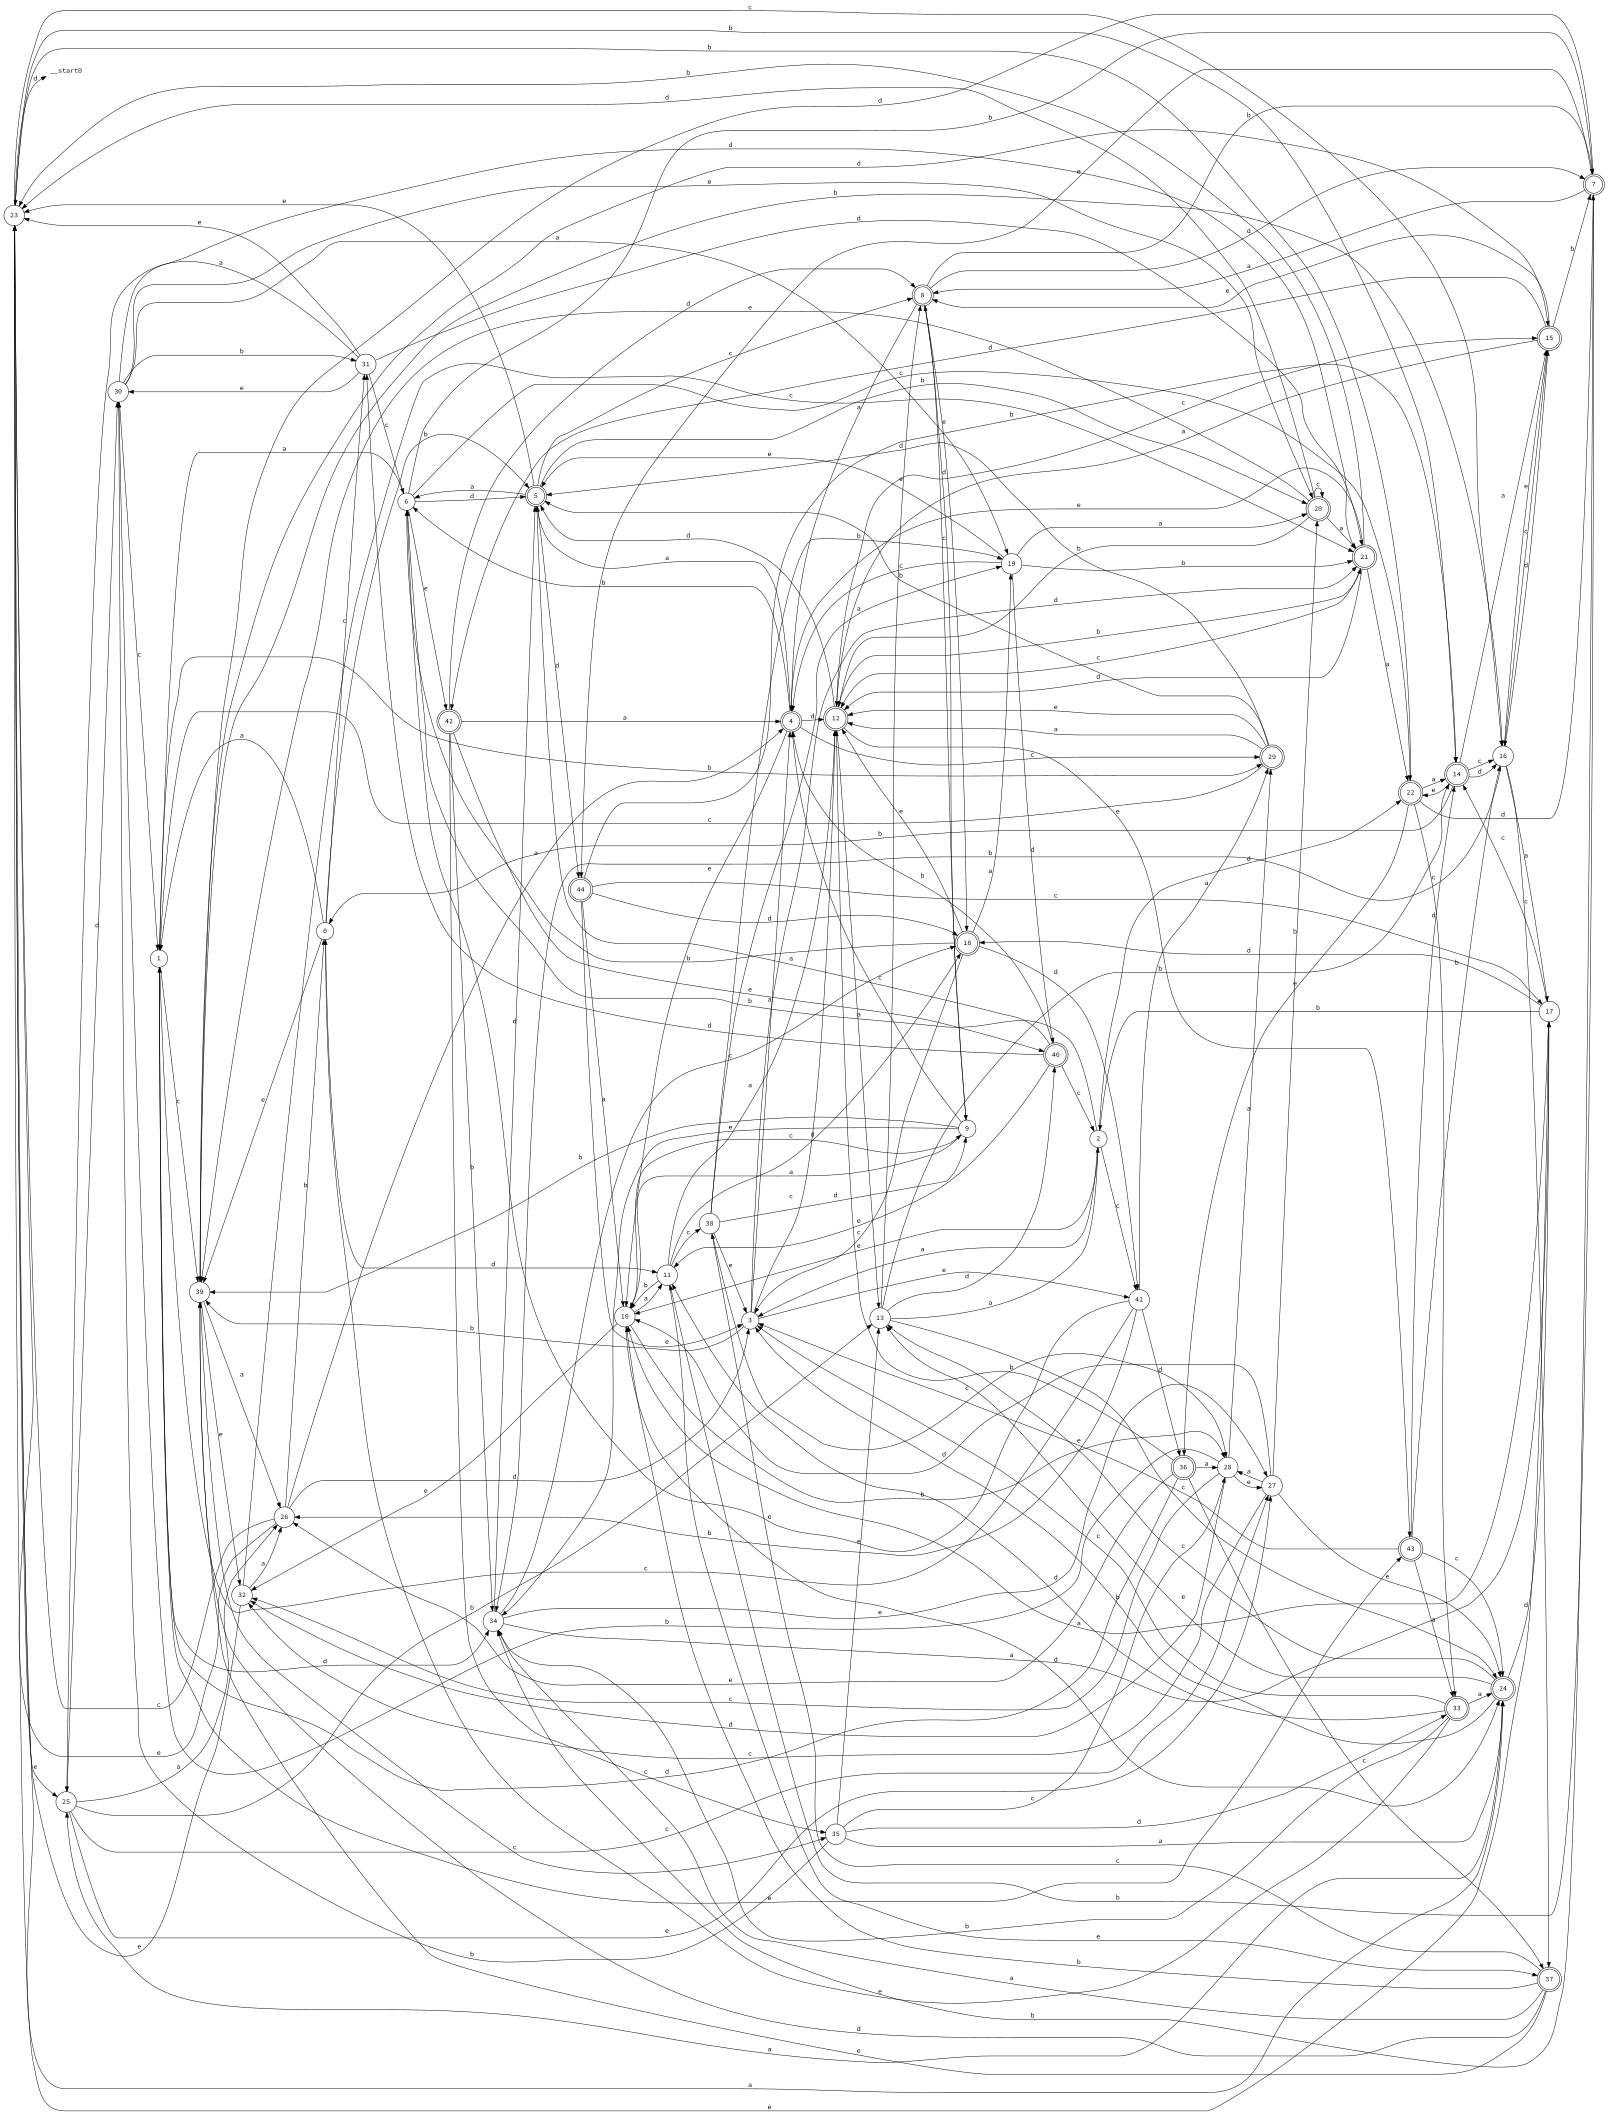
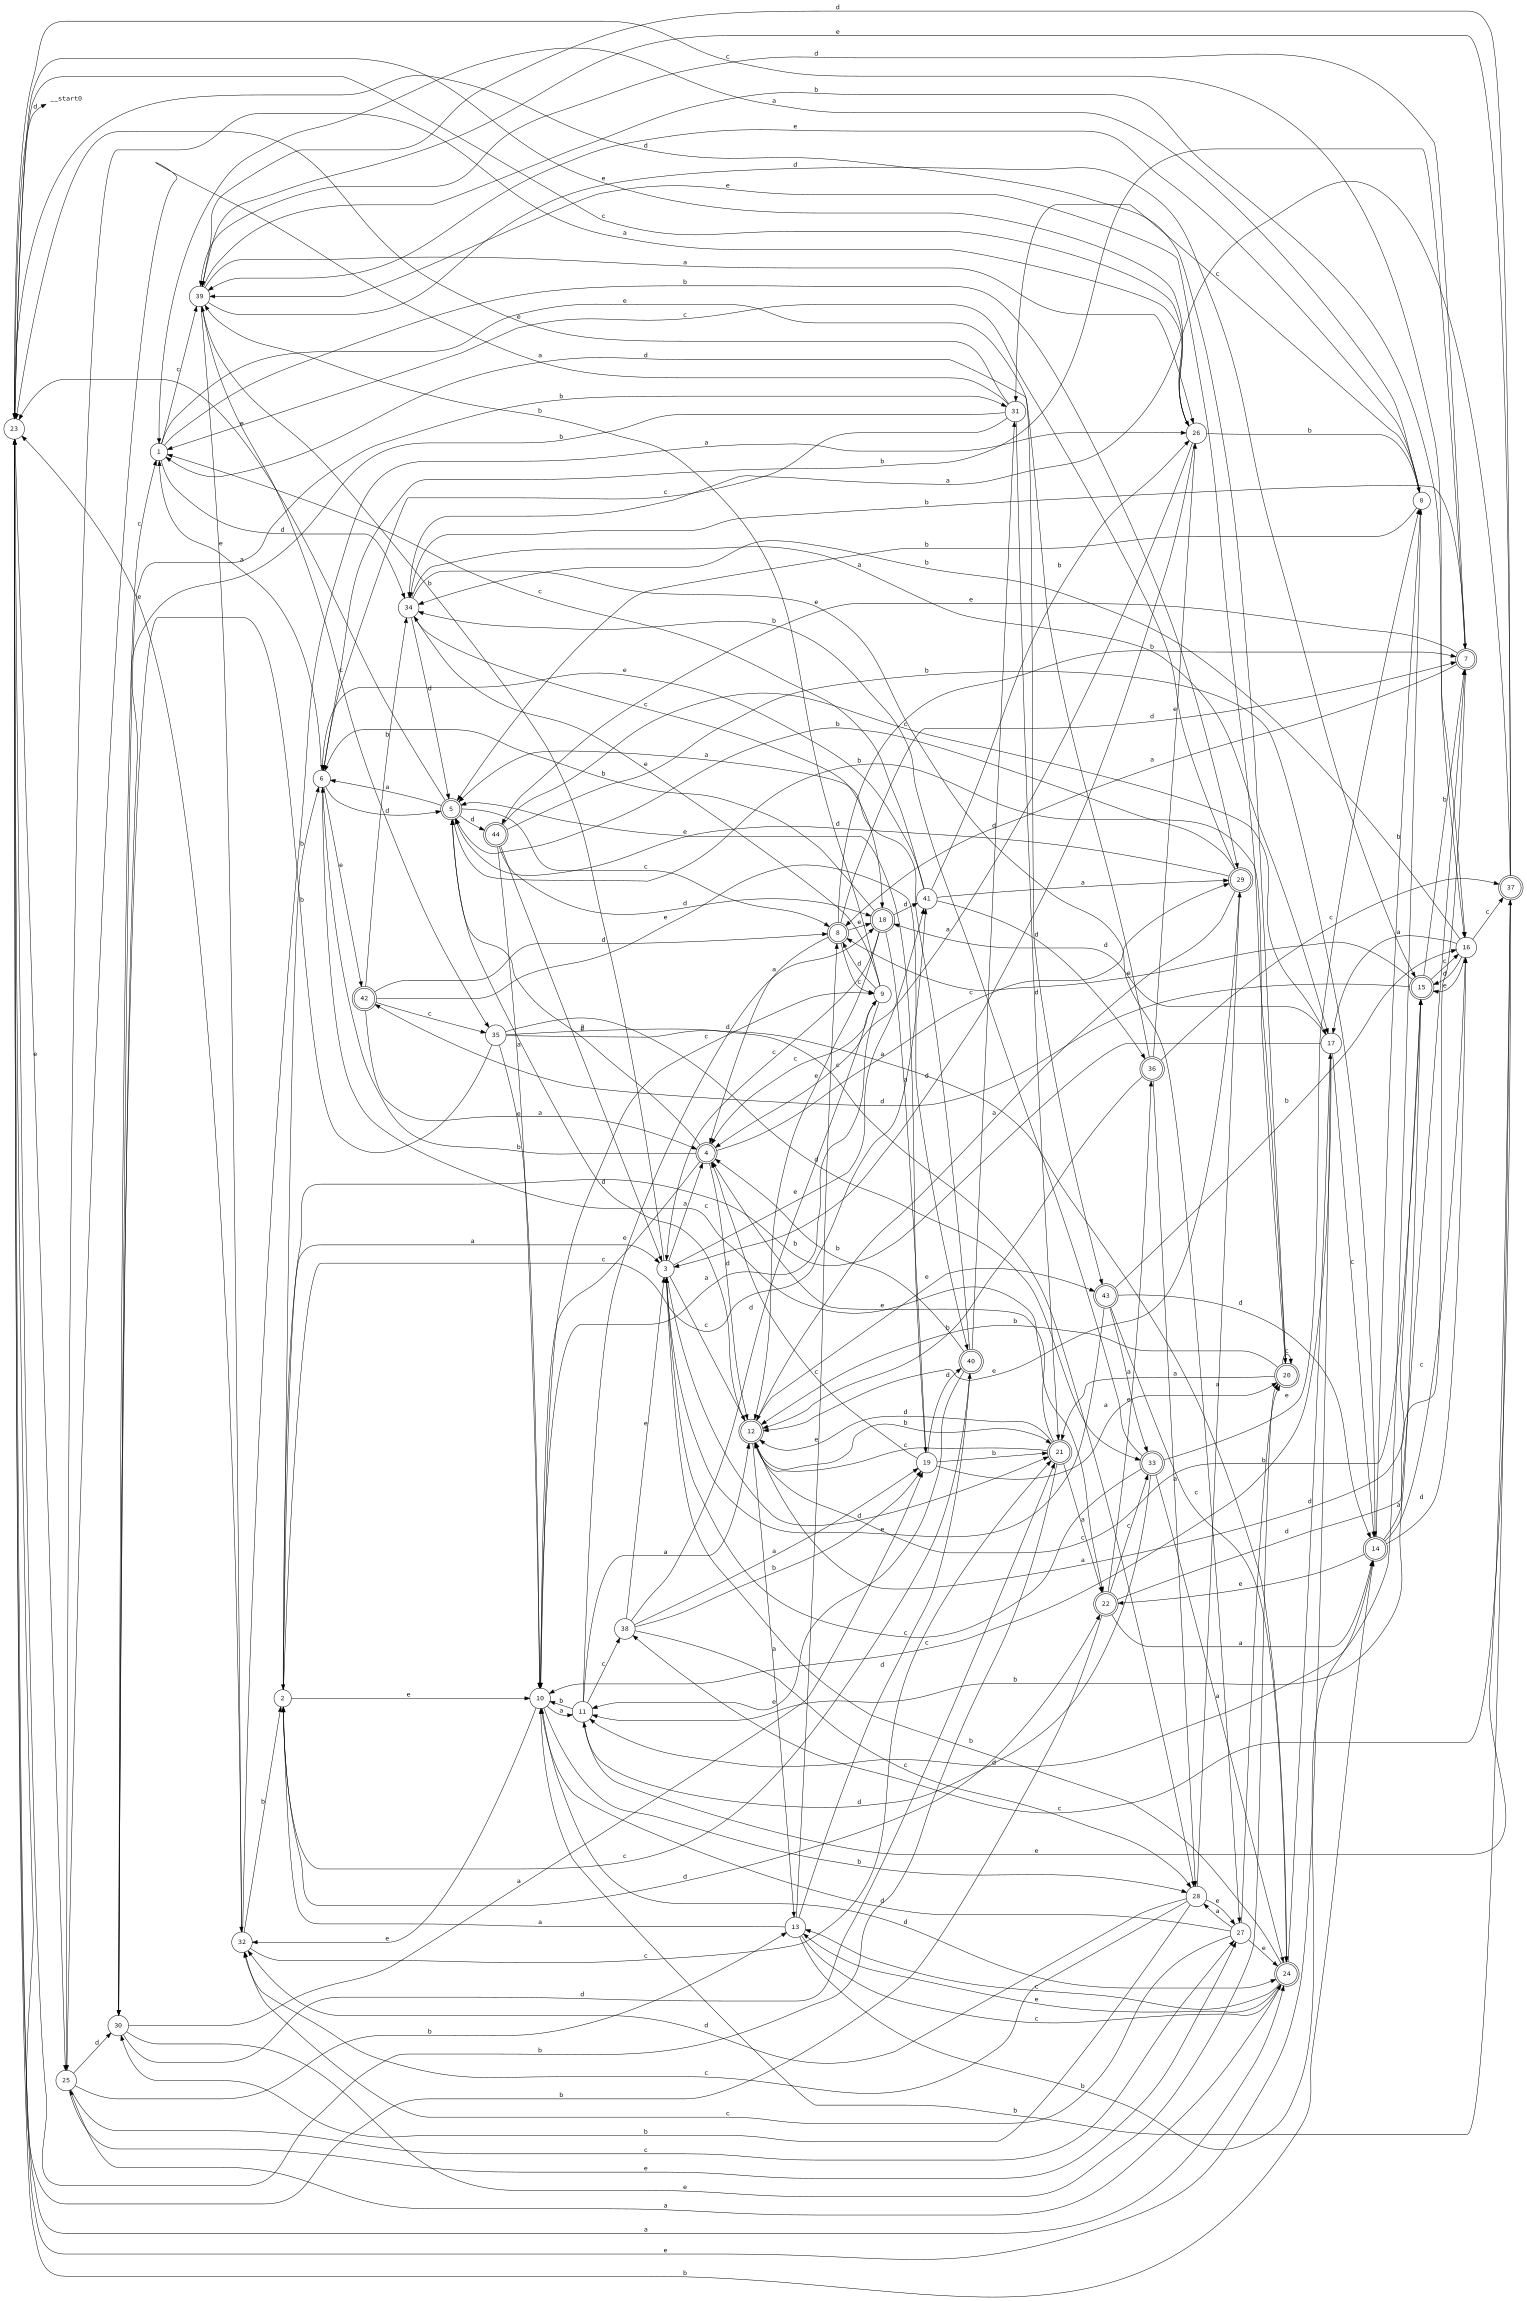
edge "31" -> "30": label "e" -> "b"
edge "35" -> "13": now "35" -> "10"
edge "17" -> "10": label "a" -> "c"
edge "32" -> "2": added, label "b"
